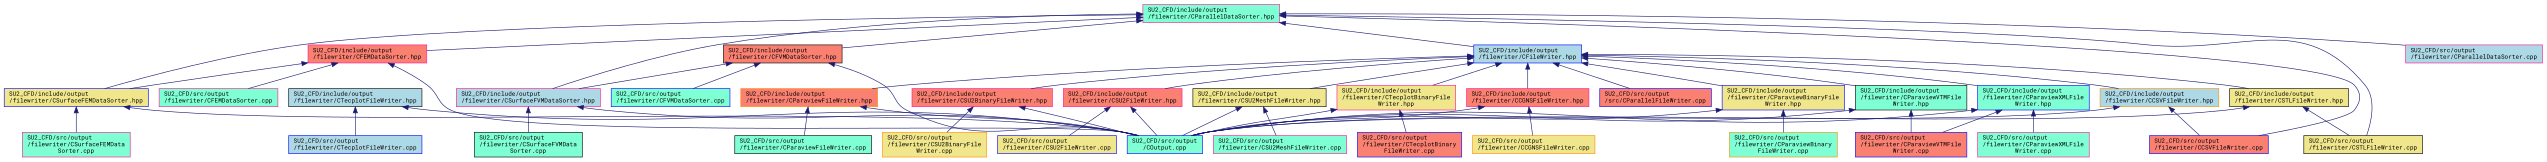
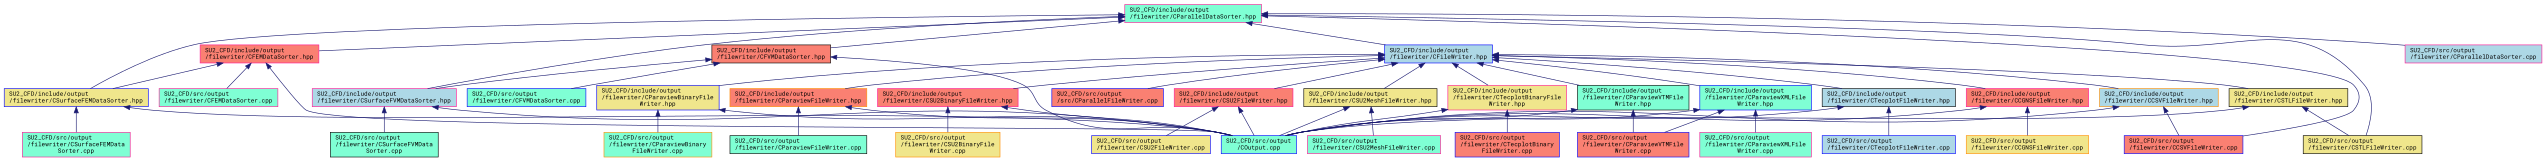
edge "SU2_CFD/include/output /filewriter/CTecplotFileWriter.hpp" -> "SU2_CFD/include/output /filewriter/CFileWriter.hpp": added
